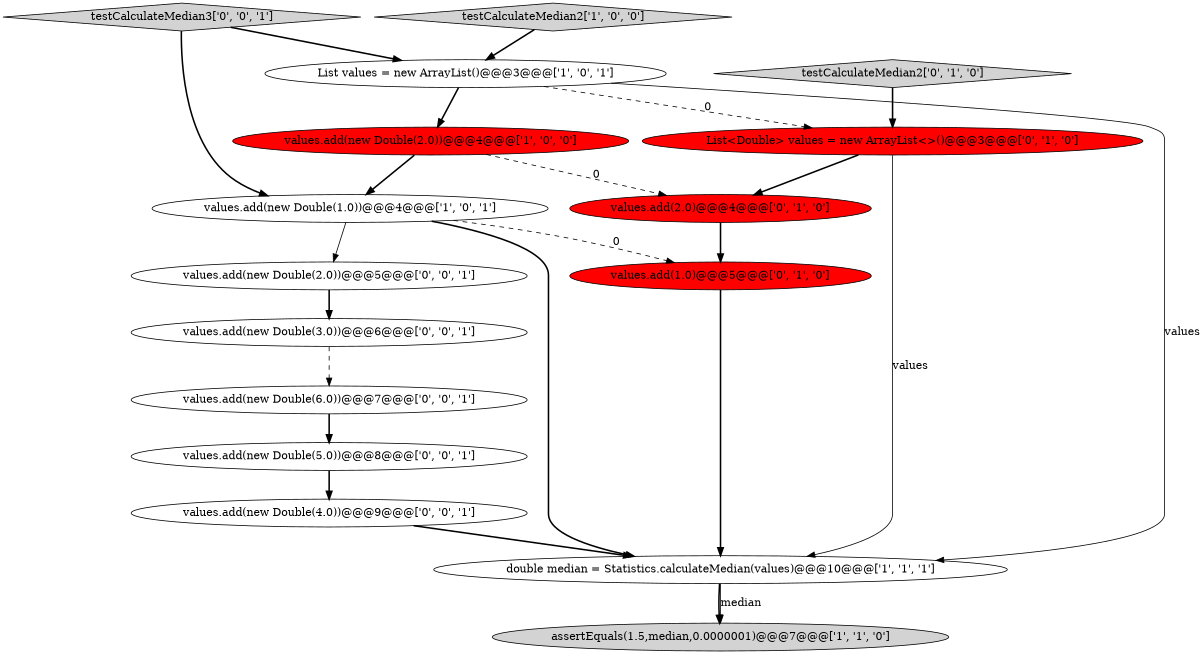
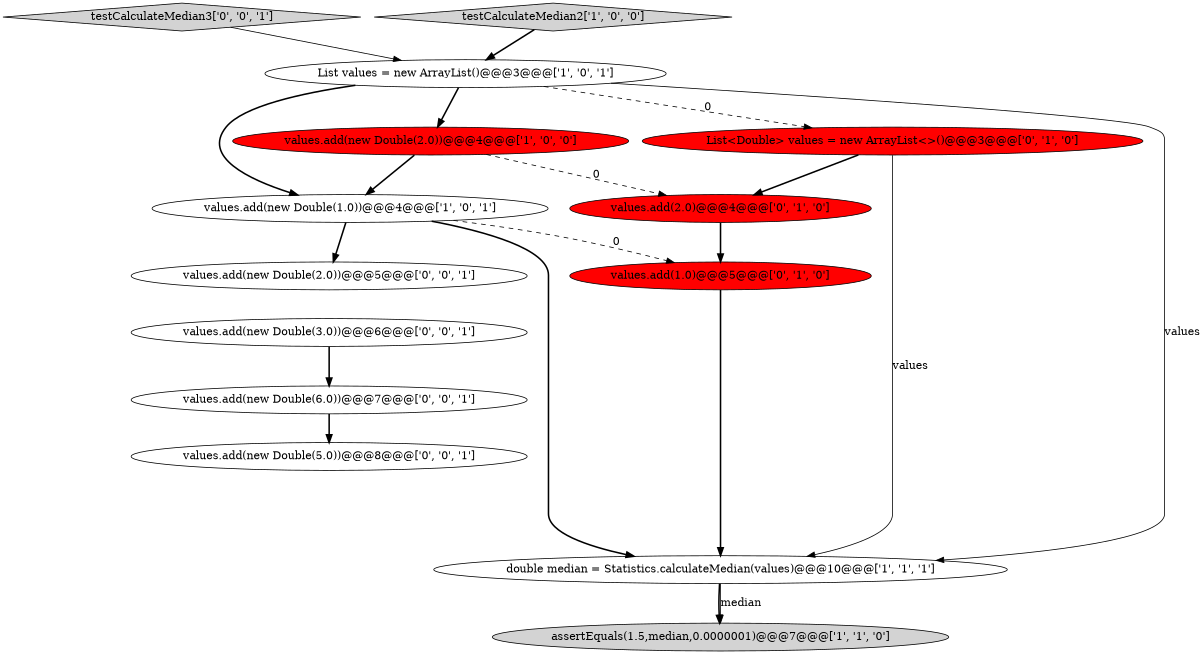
edge "testCalculateMedian3['0', '0', '1']" -> "List values = new ArrayList()@@@3@@@['1', '0', '1']": style bold -> solid
node "testCalculateMedian2['0', '1', '0']": removed
edge "testCalculateMedian3['0', '0', '1']" -> "values.add(new Double(1.0))@@@4@@@['1', '0', '1']": now "List values = new ArrayList()@@@3@@@['1', '0', '1']" -> "values.add(new Double(1.0))@@@4@@@['1', '0', '1']"
edge "values.add(new Double(1.0))@@@4@@@['1', '0', '1']" -> "values.add(new Double(2.0))@@@5@@@['0', '0', '1']": style solid -> bold
edge "values.add(new Double(2.0))@@@5@@@['0', '0', '1']" -> "values.add(new Double(3.0))@@@6@@@['0', '0', '1']": removed
edge "values.add(new Double(3.0))@@@6@@@['0', '0', '1']" -> "values.add(new Double(6.0))@@@7@@@['0', '0', '1']": style dashed -> bold
node "values.add(new Double(4.0))@@@9@@@['0', '0', '1']": removed
